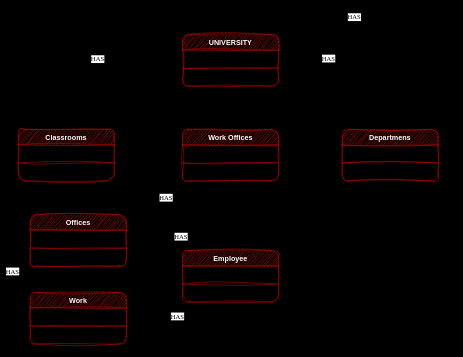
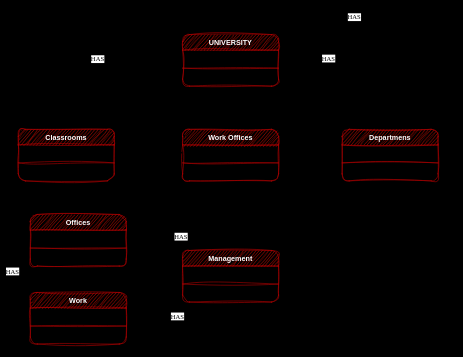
edge "Offices" -> "Work Offices": removed, label "HAS"
node "Employee": label "Employee" -> "Management"
